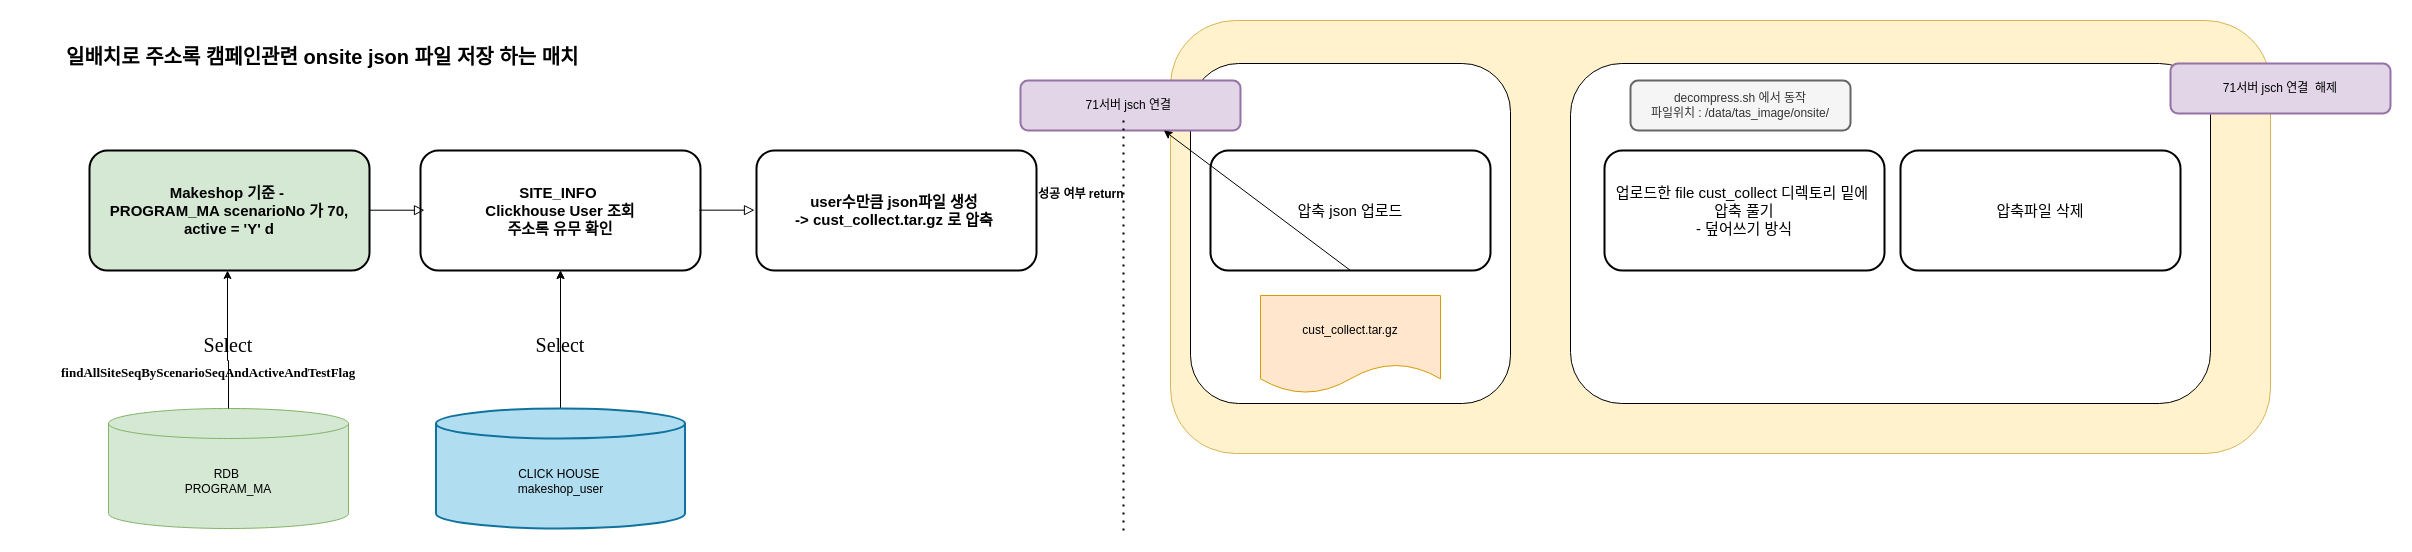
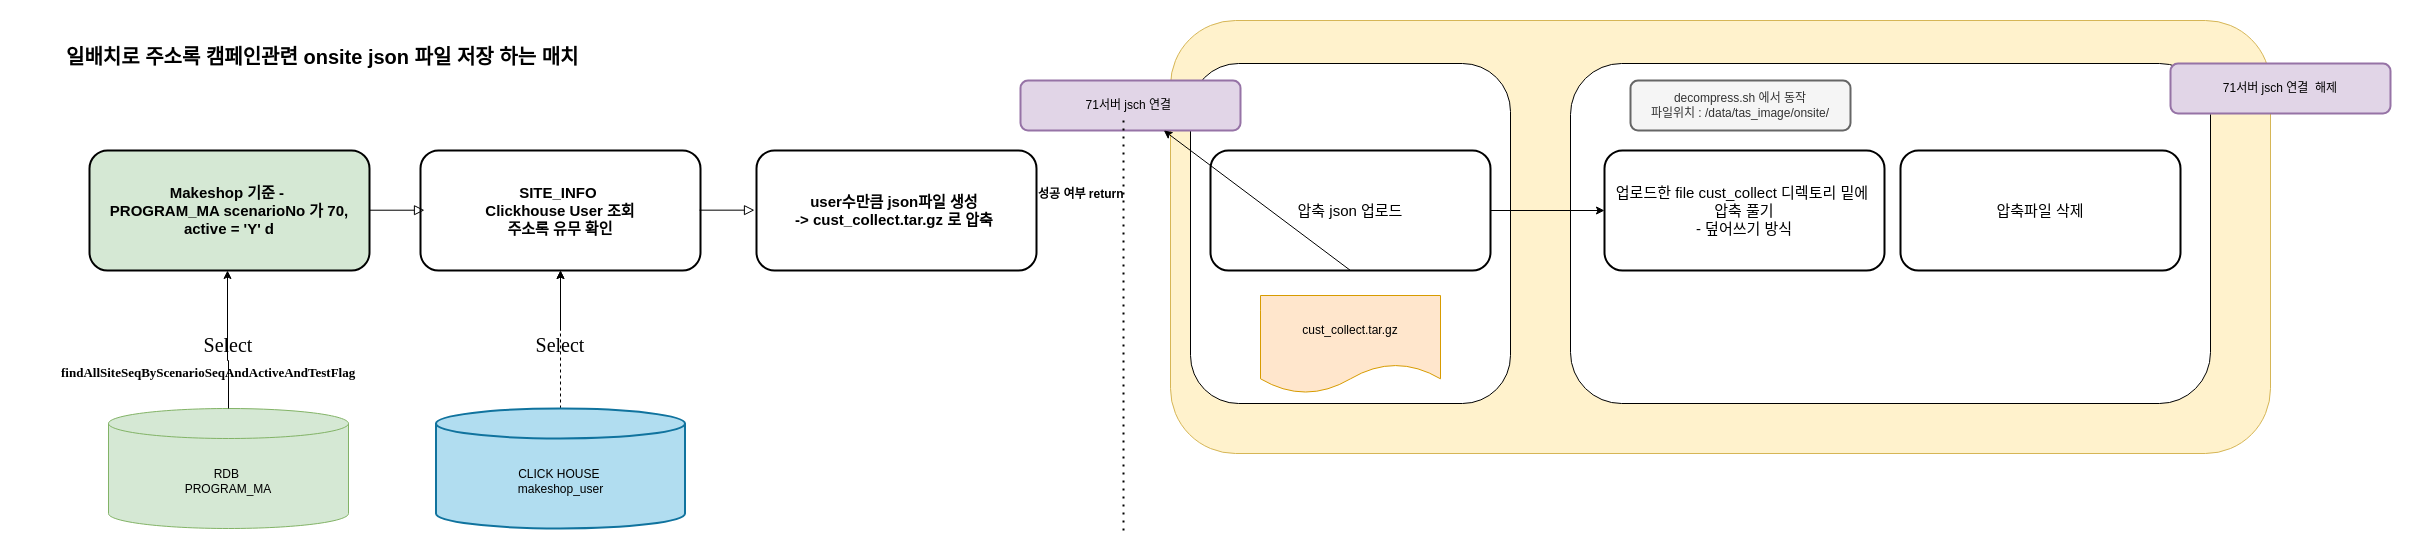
edge "압축 json 업로드" -> "업로드한 file cust_collect 디렉토리 밑에 압축 풀기 - 덮어쓰기 방식": added
edge "CLICK HOUSE makeshop_user" -> "SITE_INFO Clickhouse User 조회 주소록 유무 확인": style solid -> dashed
